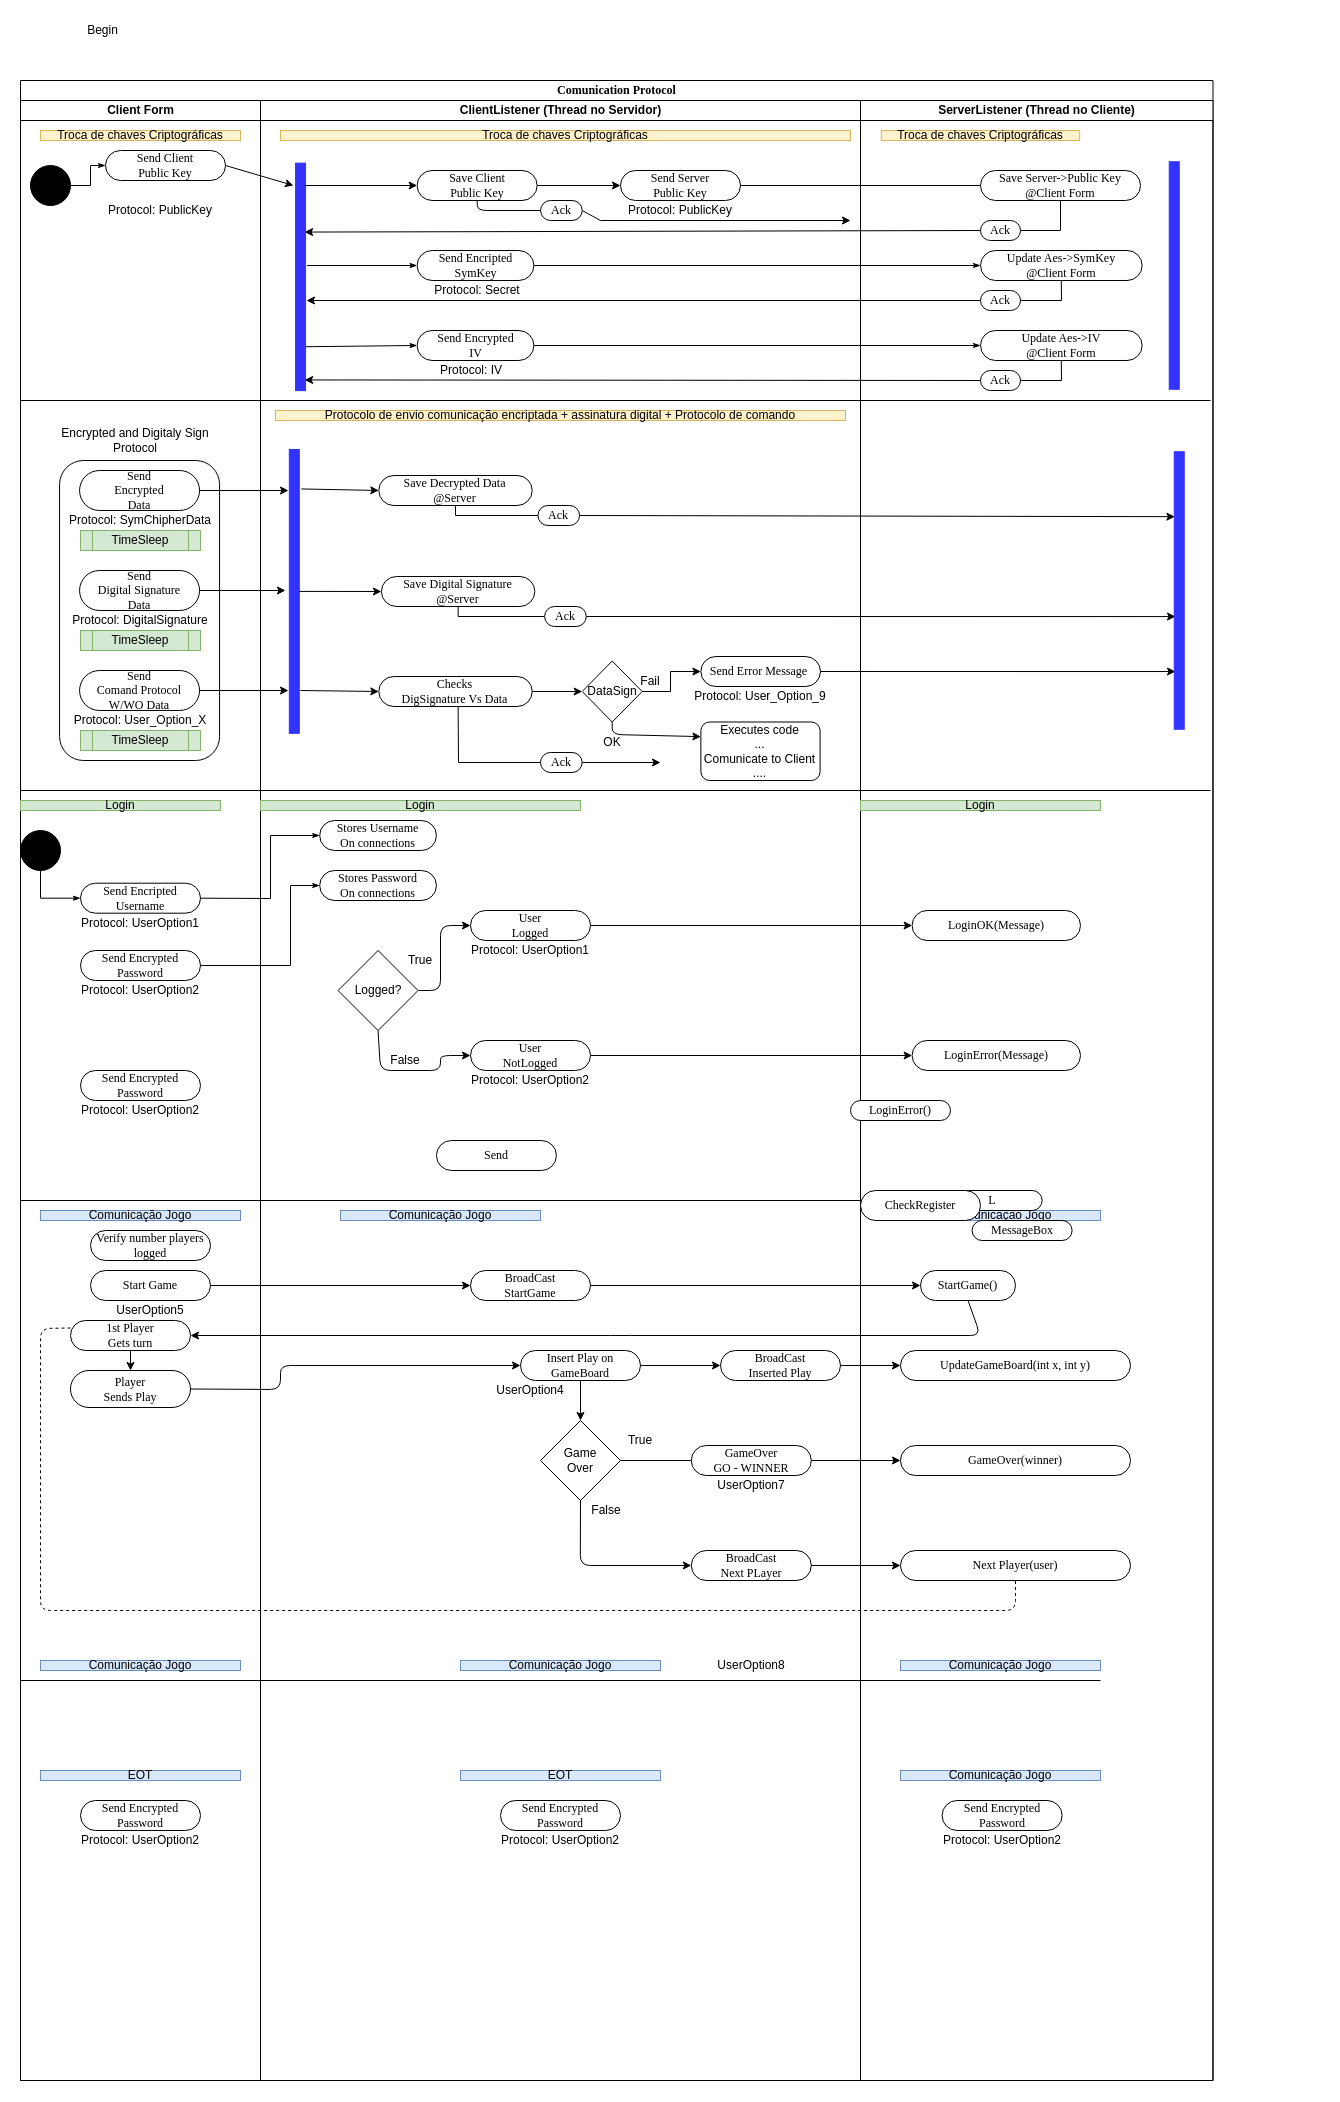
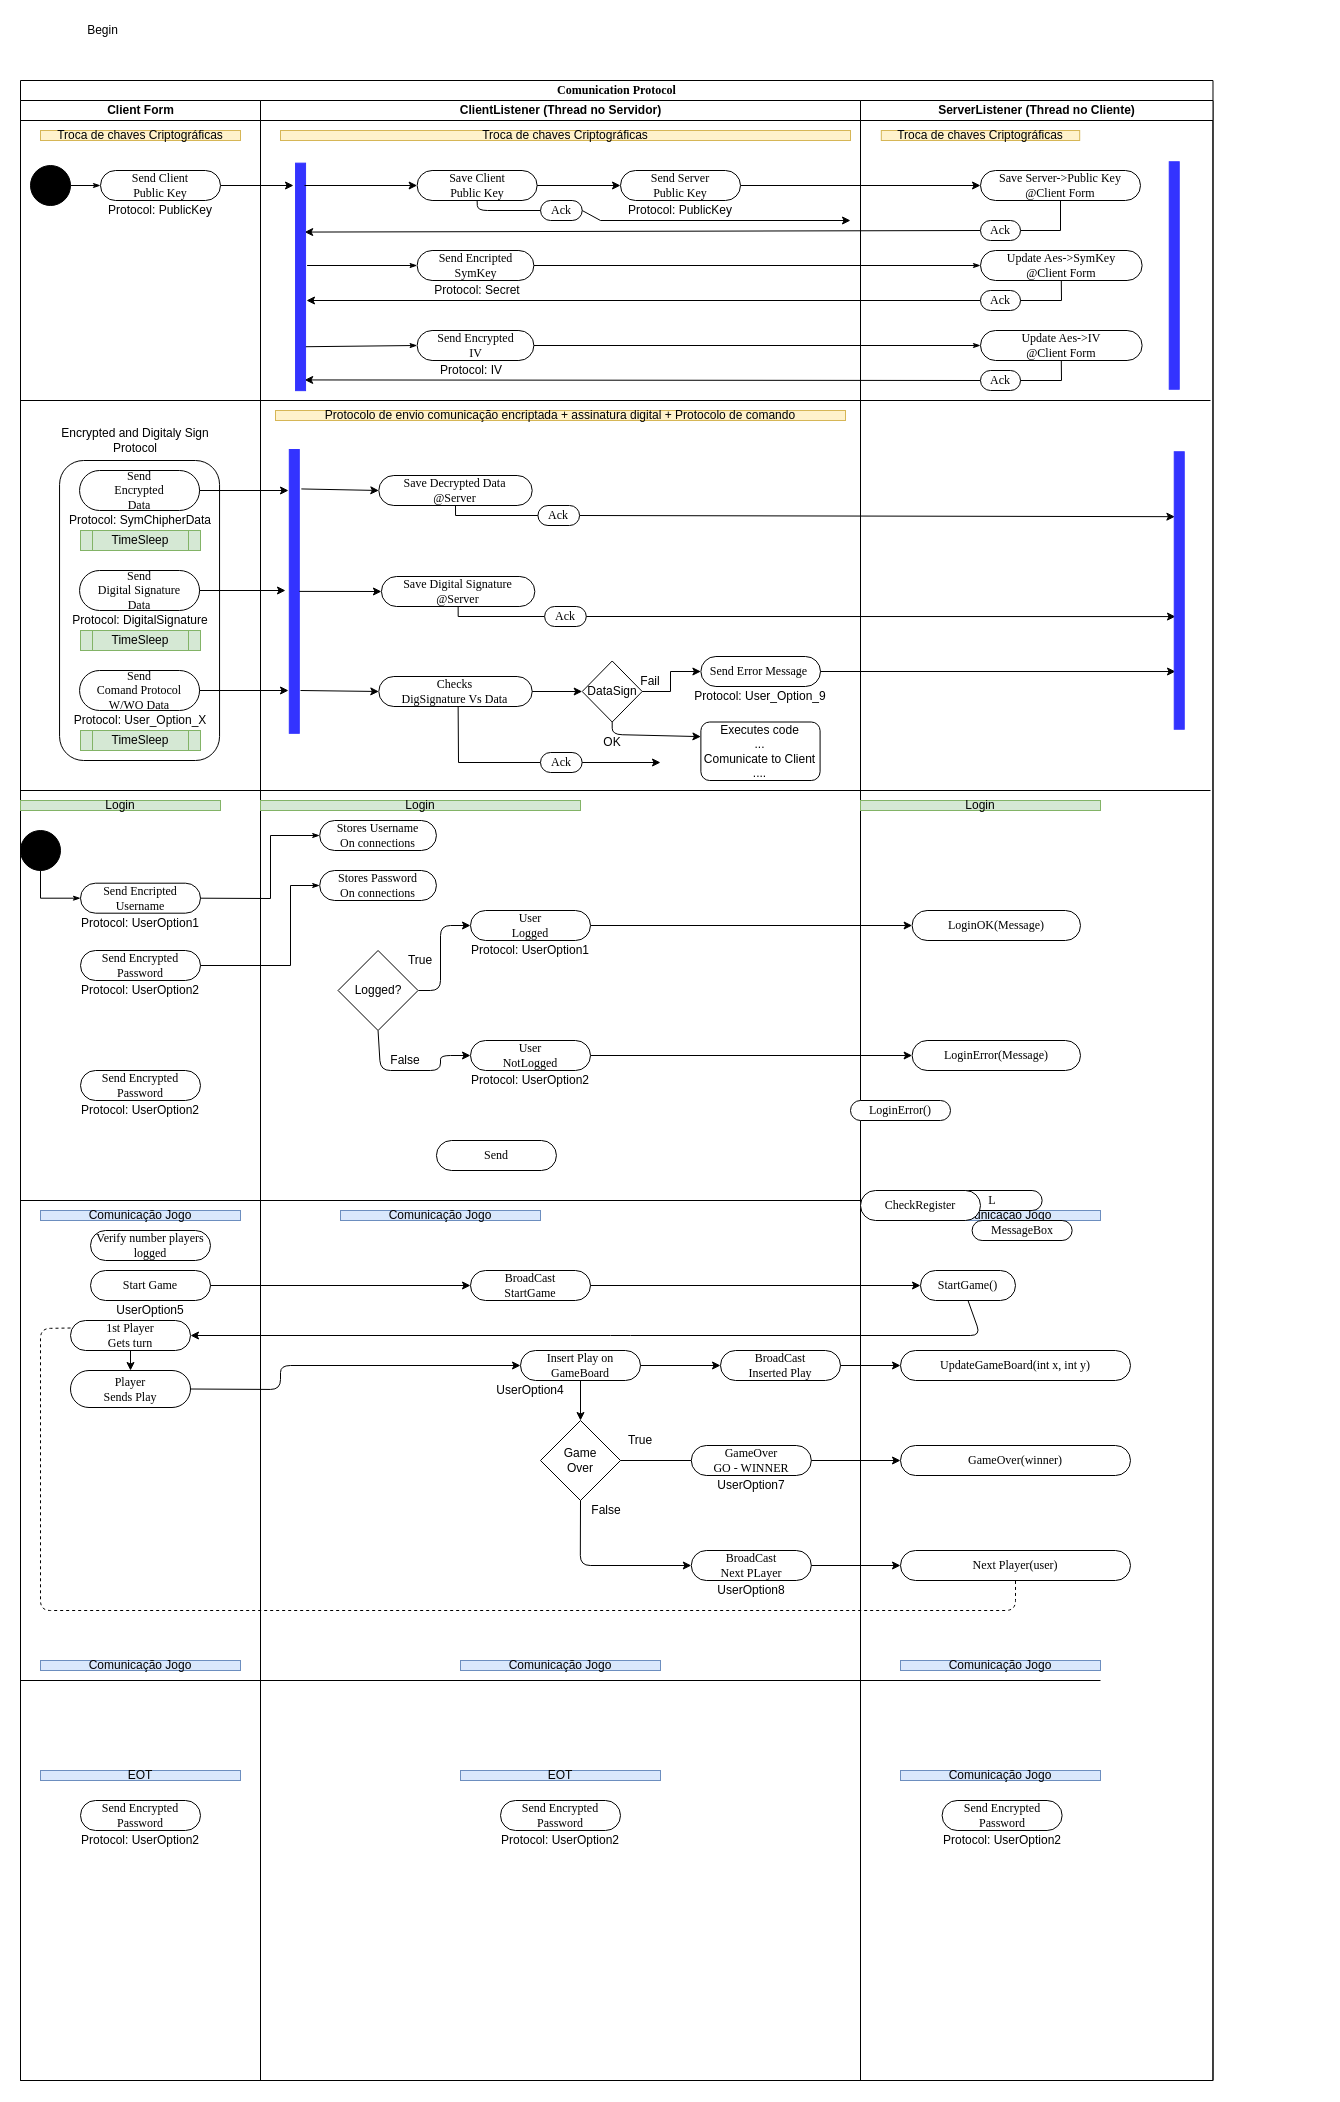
node "Send Client Public Key": moved (166, 166) -> (161, 186)
edge "Send Server Public Key" -- "Save Server->Public Key @Client Form": arrowhead none -> classic
node "UserOption8": moved (751, 1666) -> (751, 1591)
